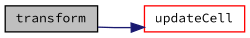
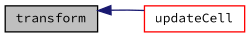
edge "transform" -> "updateCell": reversed
